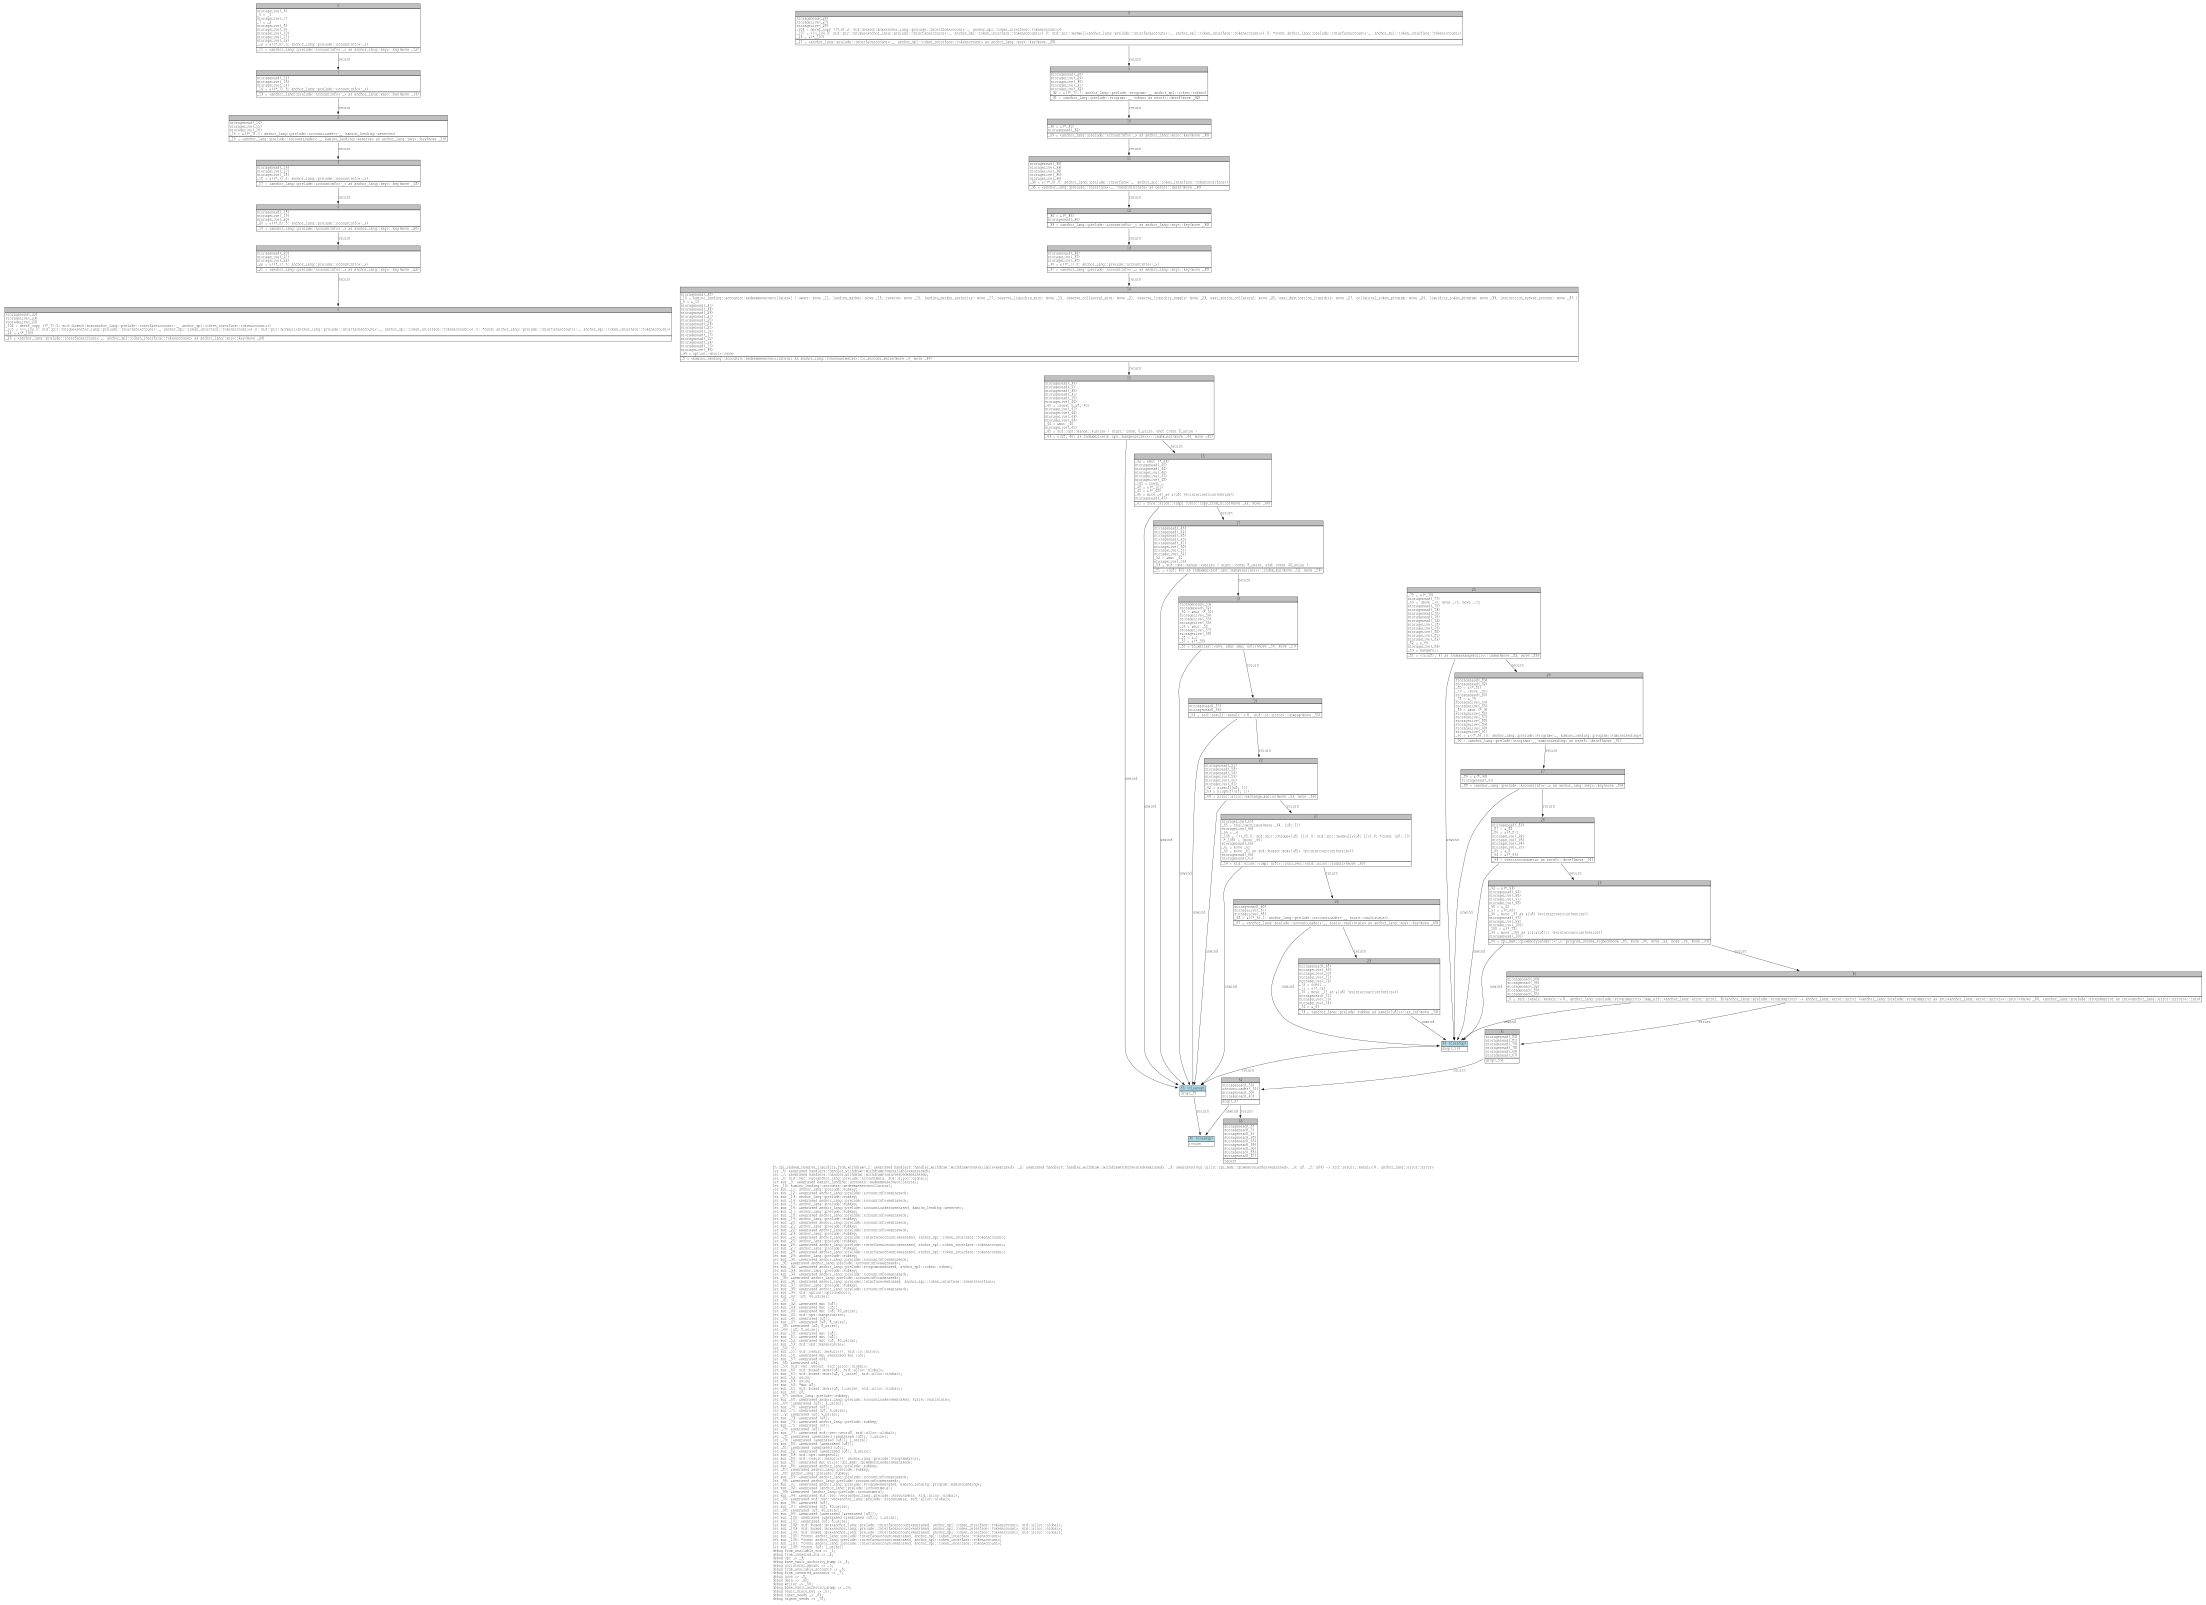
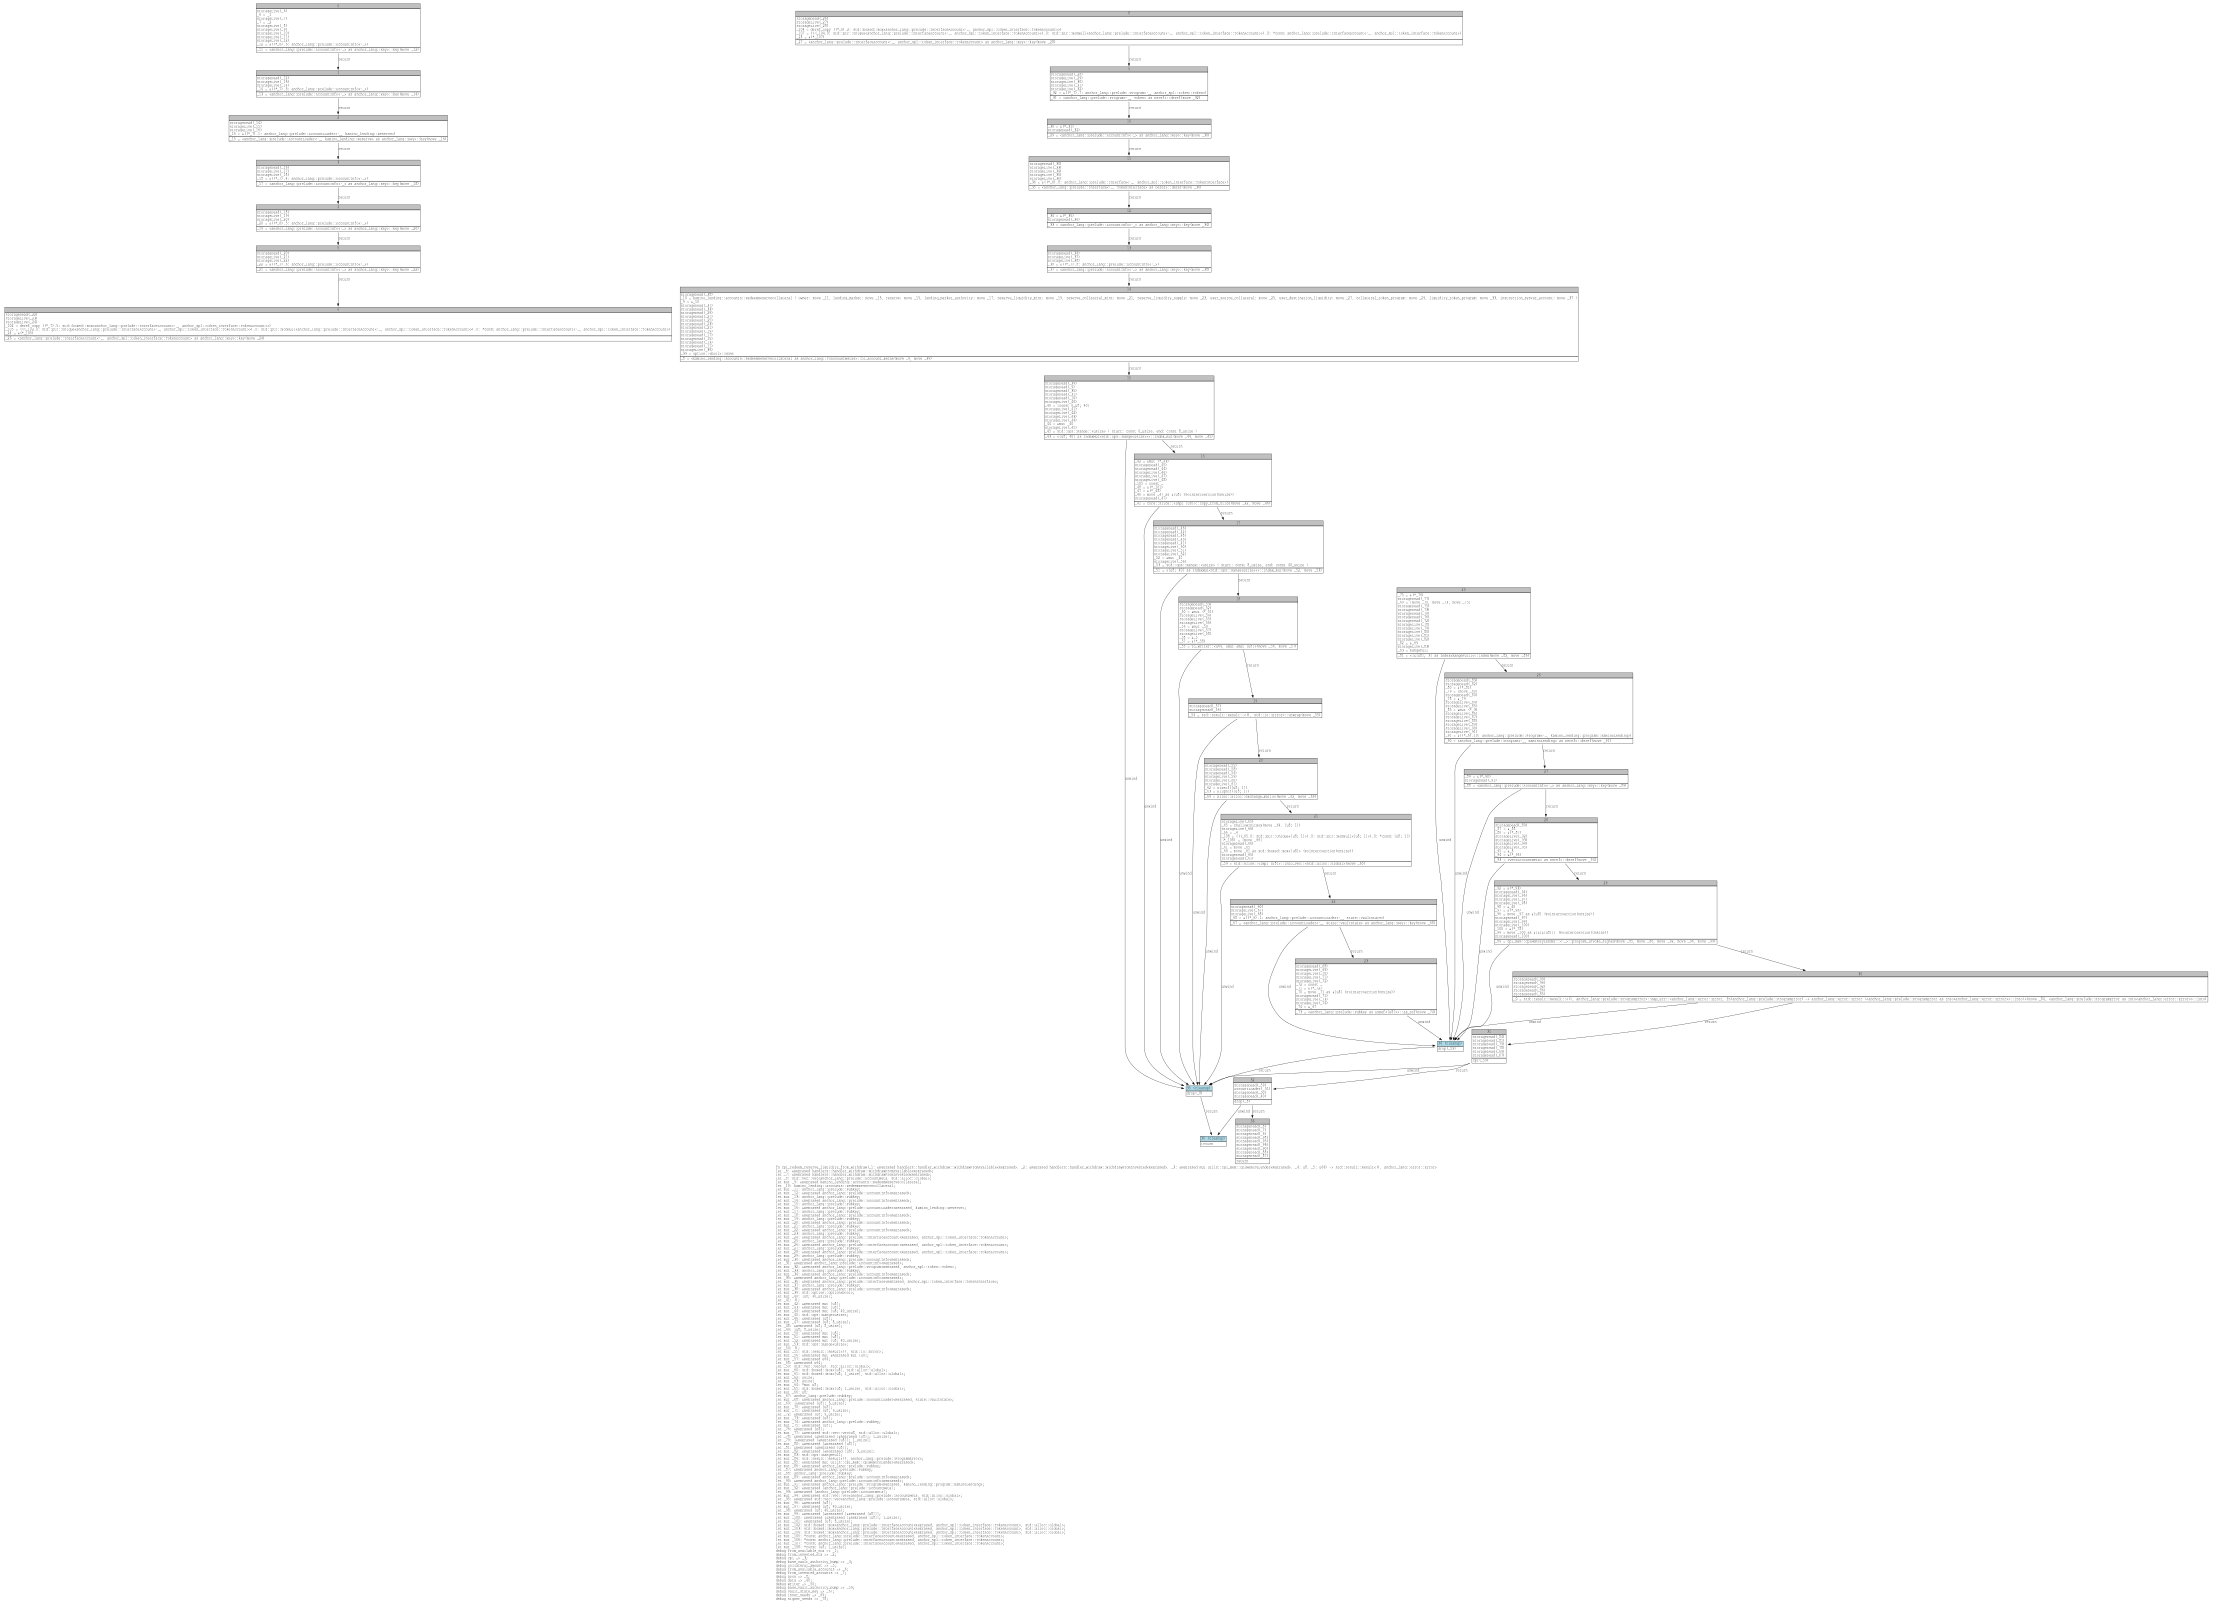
edge "26" -> "34 (cleanup)": added, label "unwind"
node "31": text "drop(_59)" -> "cpi(_59)"
edge "31" -> "35 (cleanup)": added, label "unwind"
